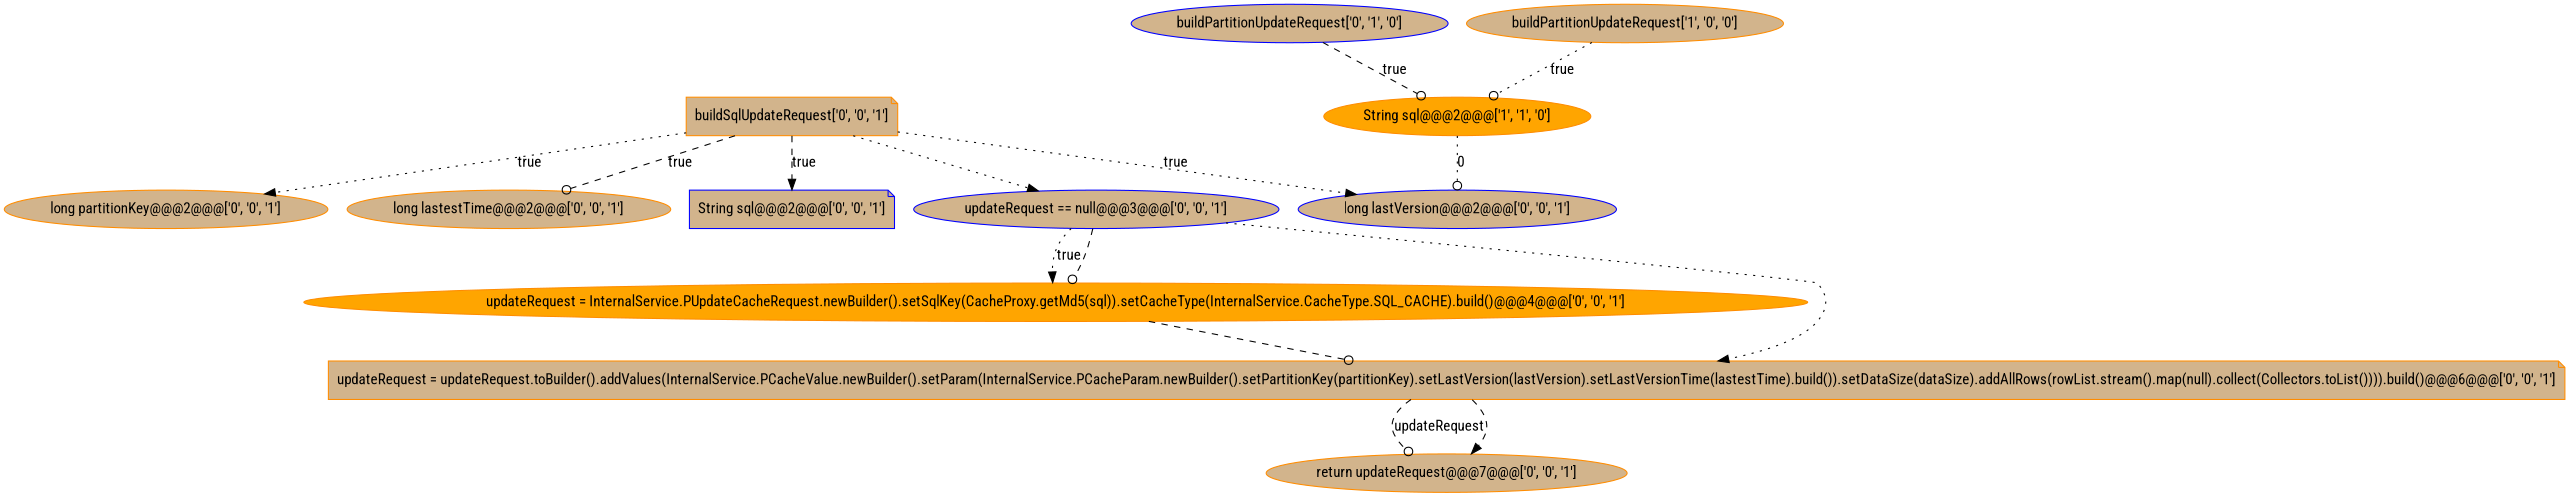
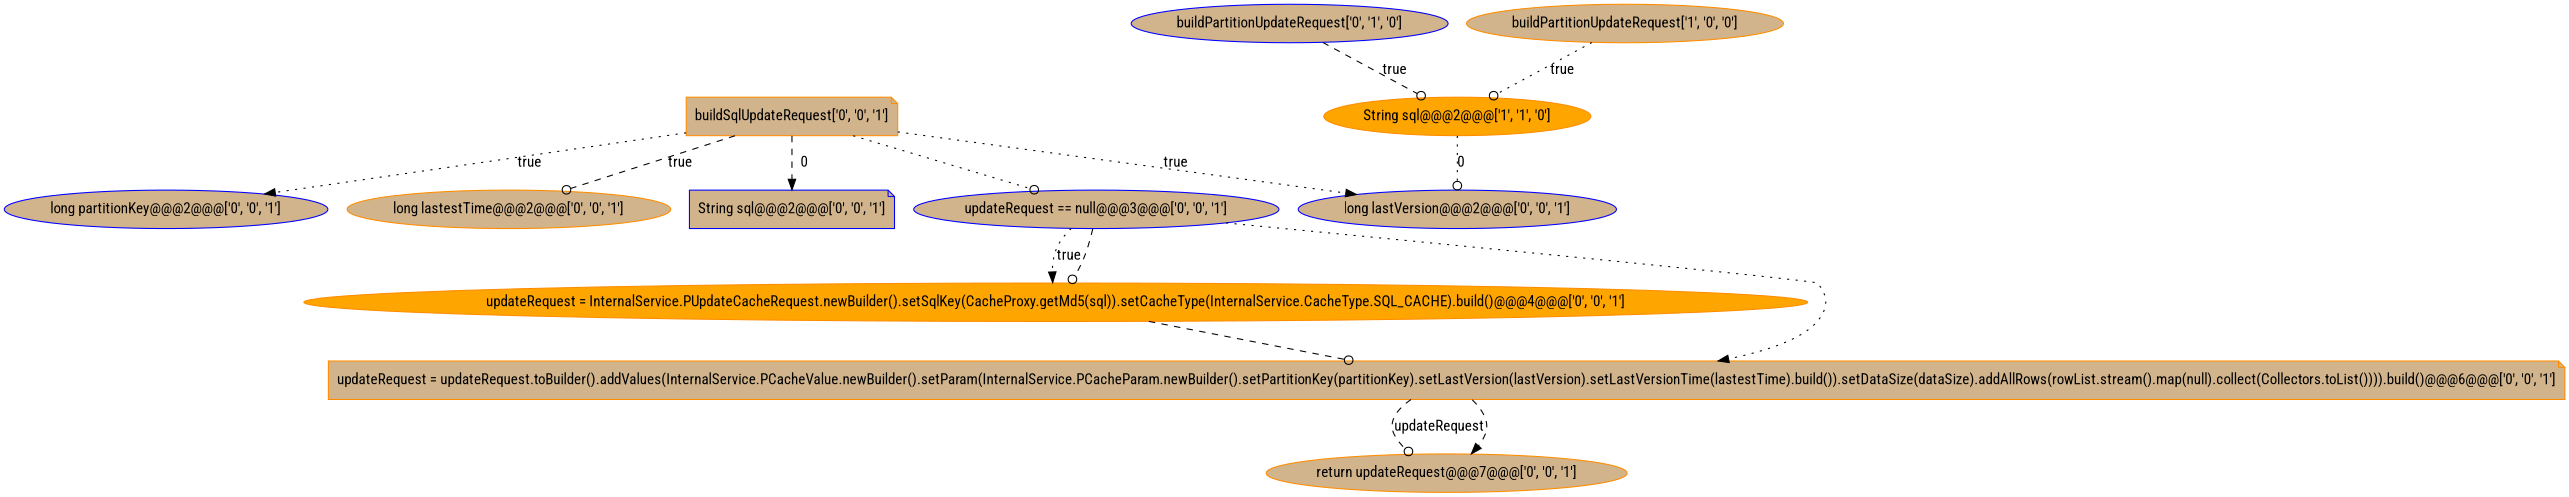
edge "buildSqlUpdateRequest['0', '0', '1']" -> "updateRequest == null@@@3@@@['0', '0', '1']": arrowhead normal -> odot
edge "buildSqlUpdateRequest['0', '0', '1']" -> "String sql@@@2@@@['0', '0', '1']": label "true" -> "0"
node "long partitionKey@@@2@@@['0', '0', '1']": color darkorange -> blue
